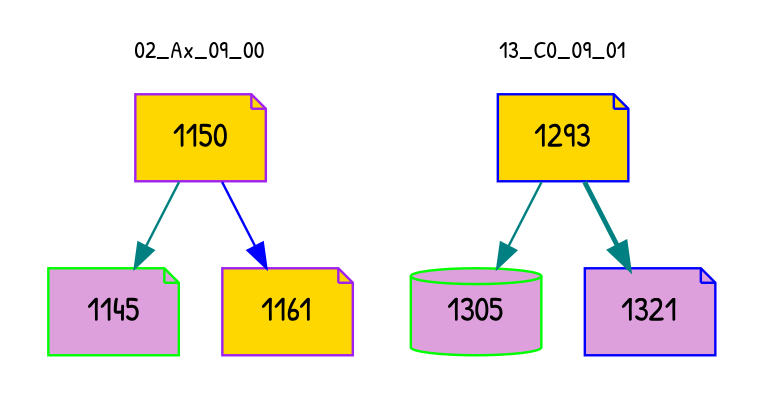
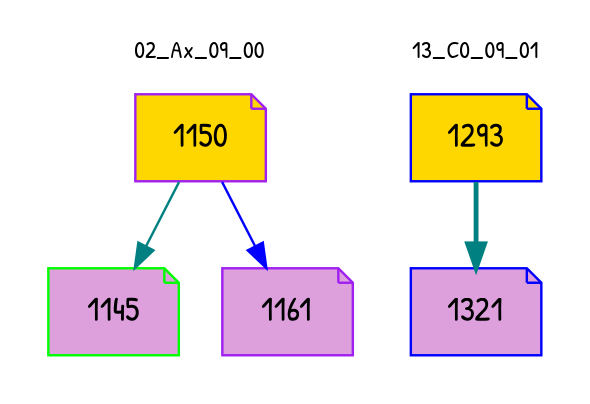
node "1161": fillcolor gold -> plum
node "1305": removed
